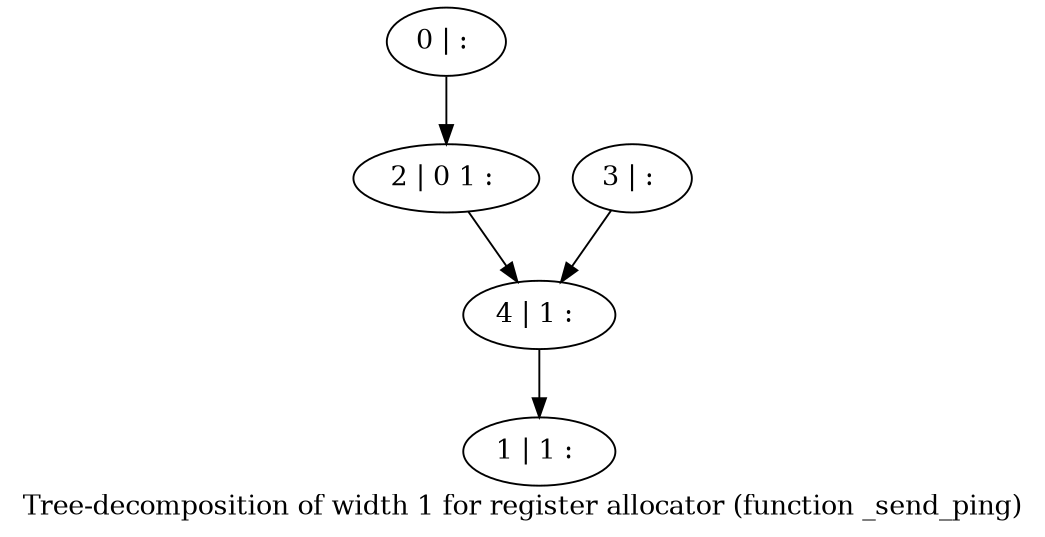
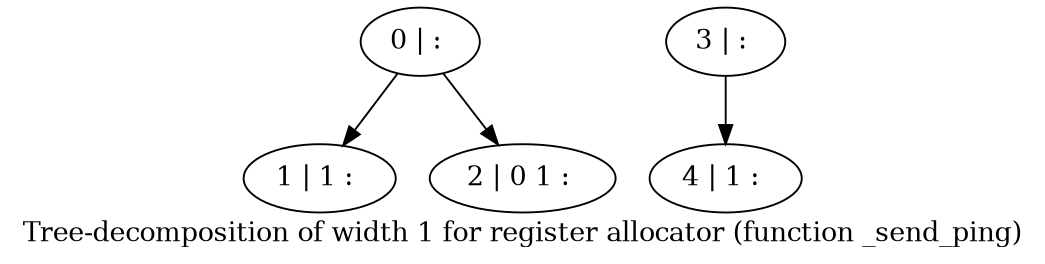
edge "2 | 0 1 :" -> "4 | 1 :": removed
edge "4 | 1 :" -> "1 | 1 :": now "0 | :" -> "1 | 1 :"
